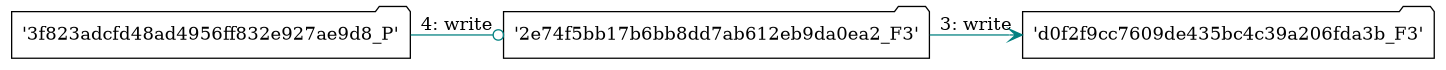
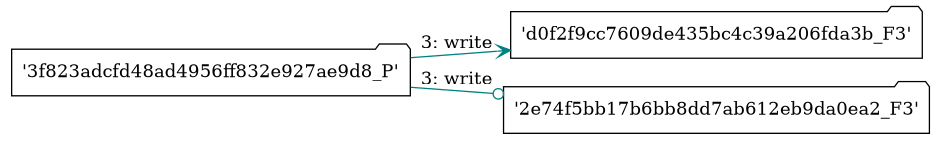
edge "'3f823adcfd48ad4956ff832e927ae9d8_P'" -> "'2e74f5bb17b6bb8dd7ab612eb9da0ea2_F3'": label "4: write" -> "3: write"
edge "'2e74f5bb17b6bb8dd7ab612eb9da0ea2_F3'" -> "'d0f2f9cc7609de435bc4c39a206fda3b_F3'": now "'3f823adcfd48ad4956ff832e927ae9d8_P'" -> "'d0f2f9cc7609de435bc4c39a206fda3b_F3'"
